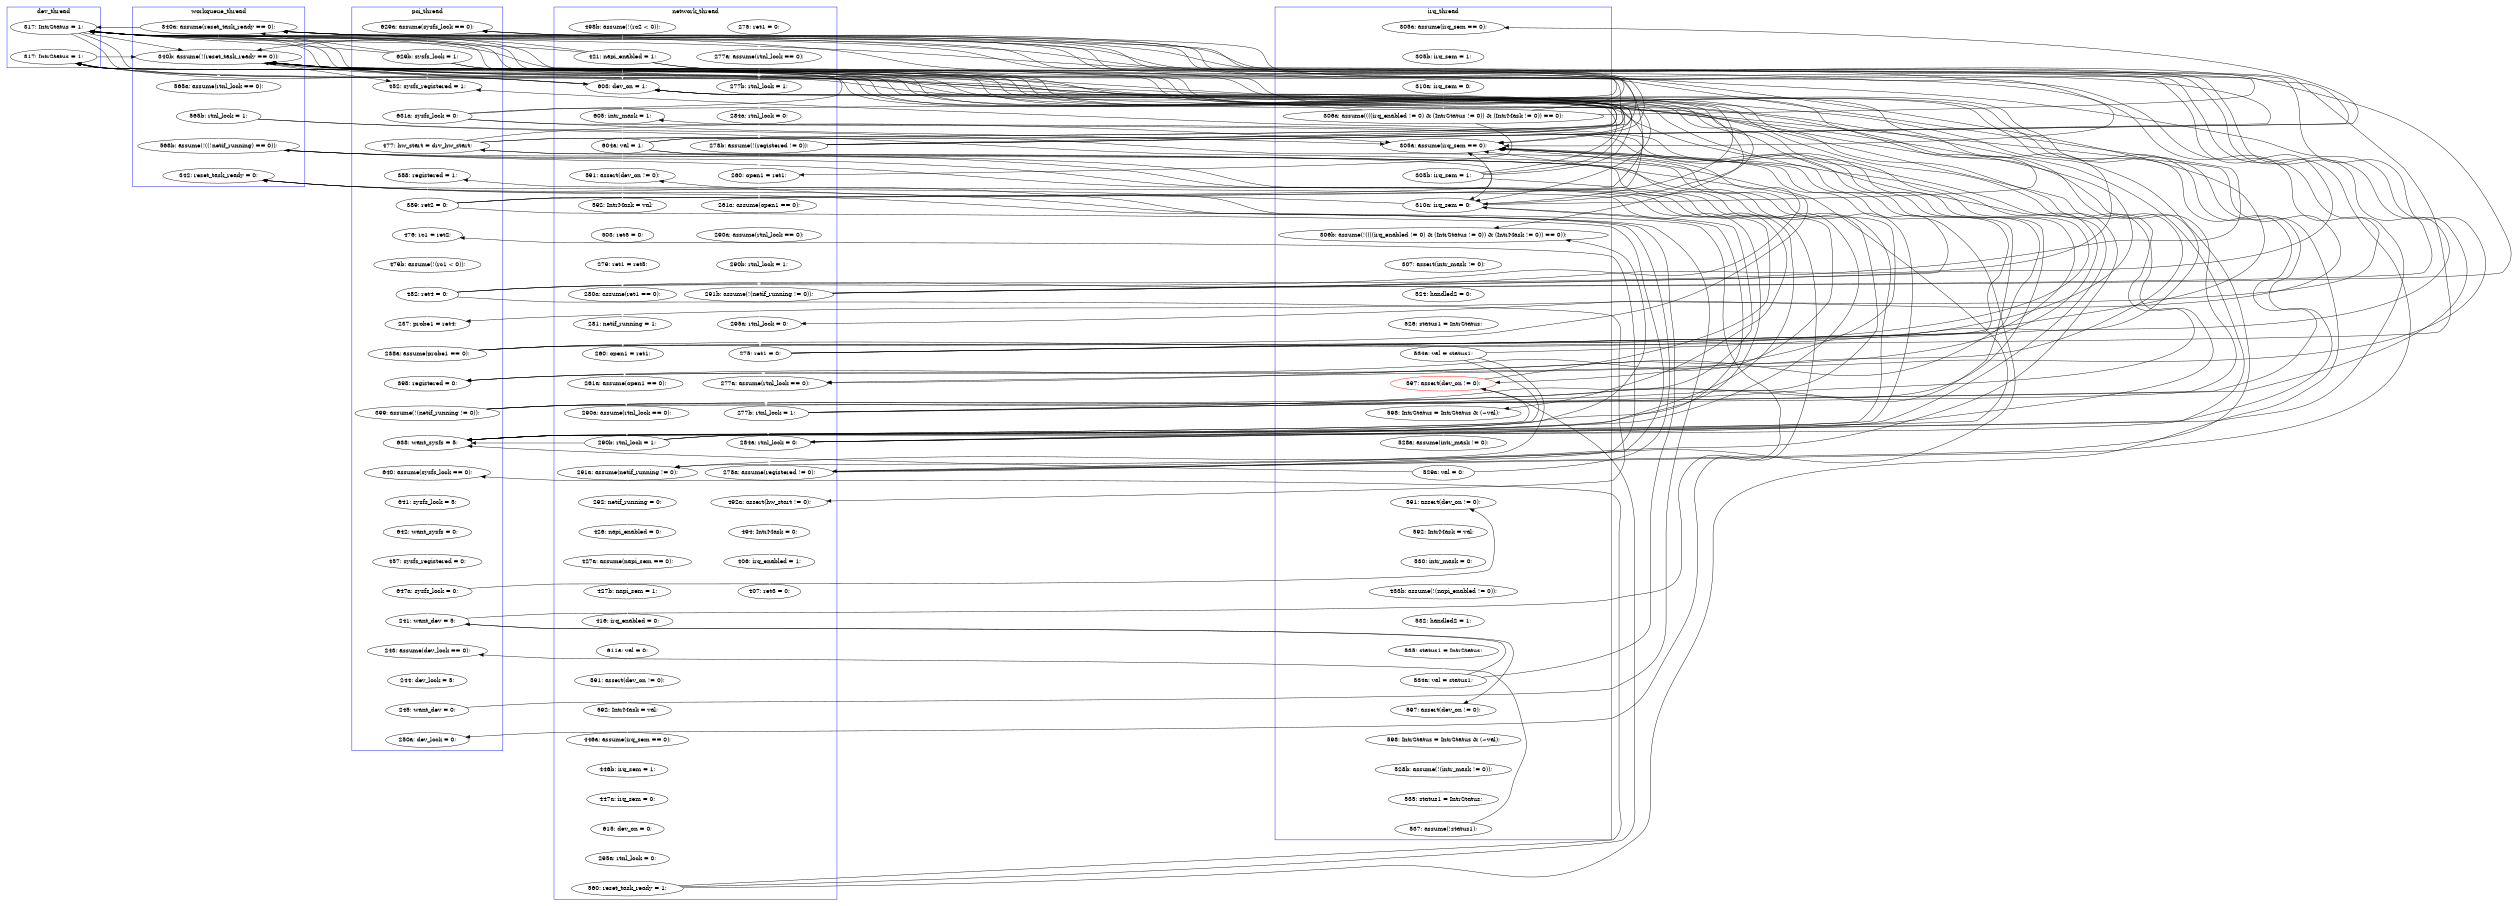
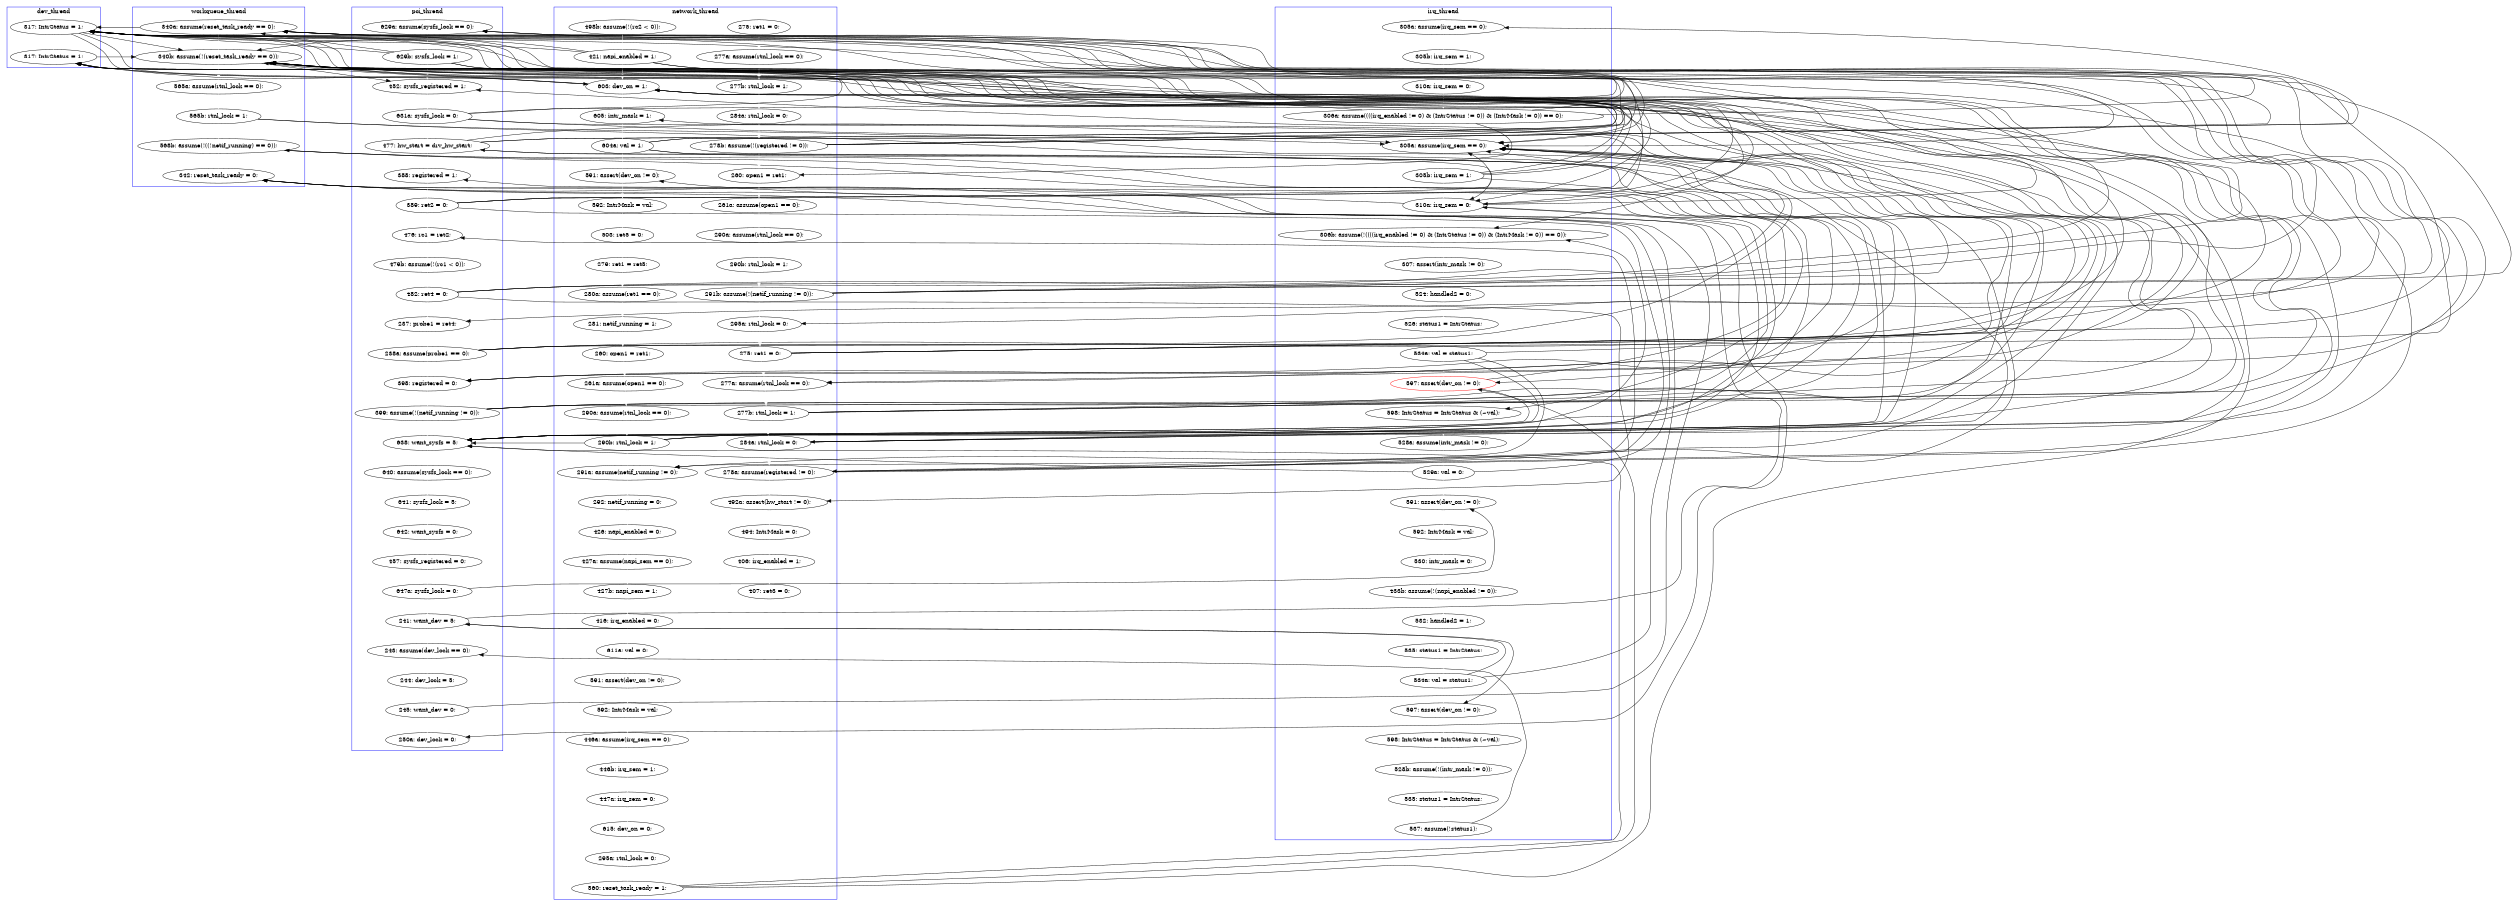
edge "568b: assume(!((!netif_running) == 0));" -> "250a: dev_lock = 0;": now "342: reset_task_ready = 0;" -> "250a: dev_lock = 0;"
edge "560: reset_task_ready = 1;" -> "640: assume(sysfs_lock == 0);": now "560: reset_task_ready = 1;" -> "638: want_sysfs = 5;"
